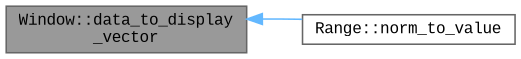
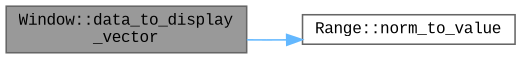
edge "Range::norm_to_value" -> "Window::data_to_display _vector": reversed
